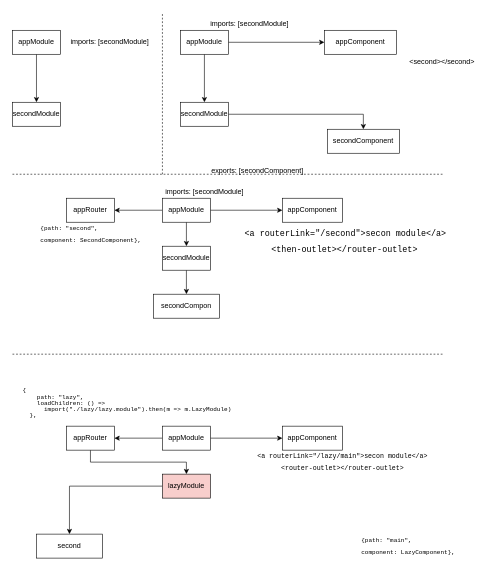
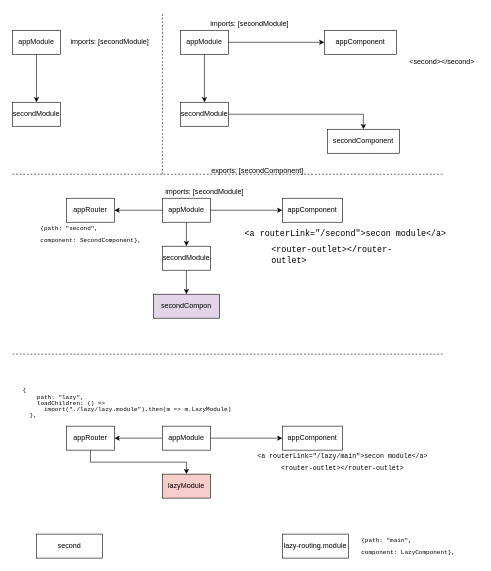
node "<then-outlet></router-outlet>": label "<then-outlet></router-outlet>" -> "<router-outlet></router-outlet>"
node "secondCompon": fillcolor #ffffff -> #e1d5e7
edge "lazyModule" -> "second": removed
node "lazy-routing.module": added
